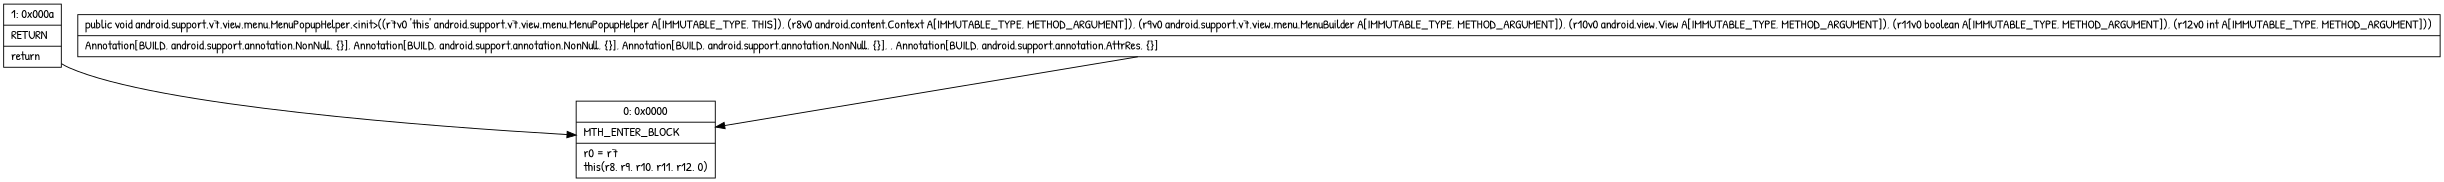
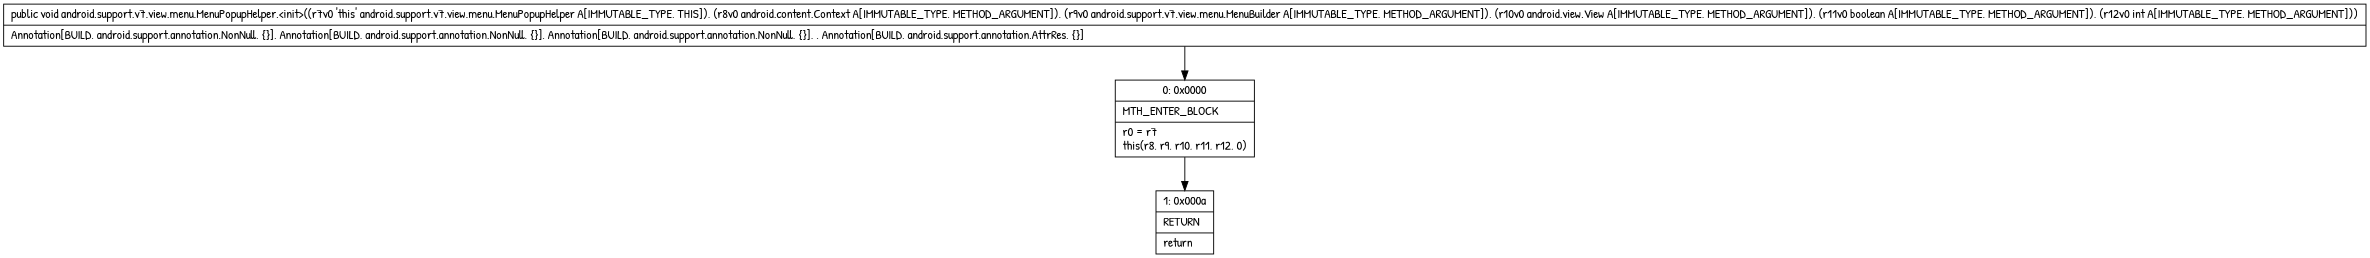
edge "1: 0x000a" -> "0: 0x0000": reversed
